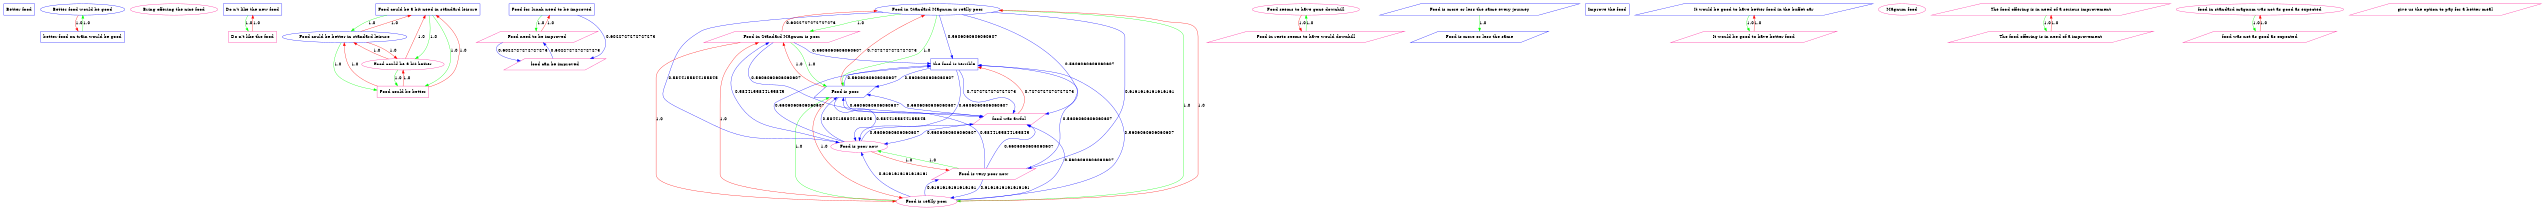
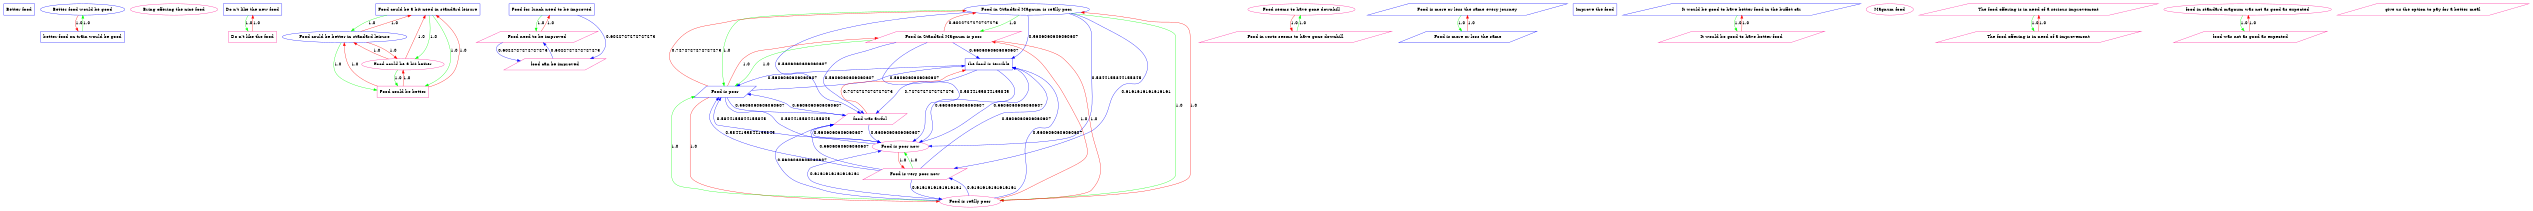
edge "Food is more or less the same" -> "Food is more or less the same every journey": added, label "1.0"
node "Food in resto seems to have would downhill": label "Food in resto seems to have would downhill" -> "Food in resto seems to have gone downhill"
edge "Food is poor now" -> "Food in Standard Magnum is poor": reversed
